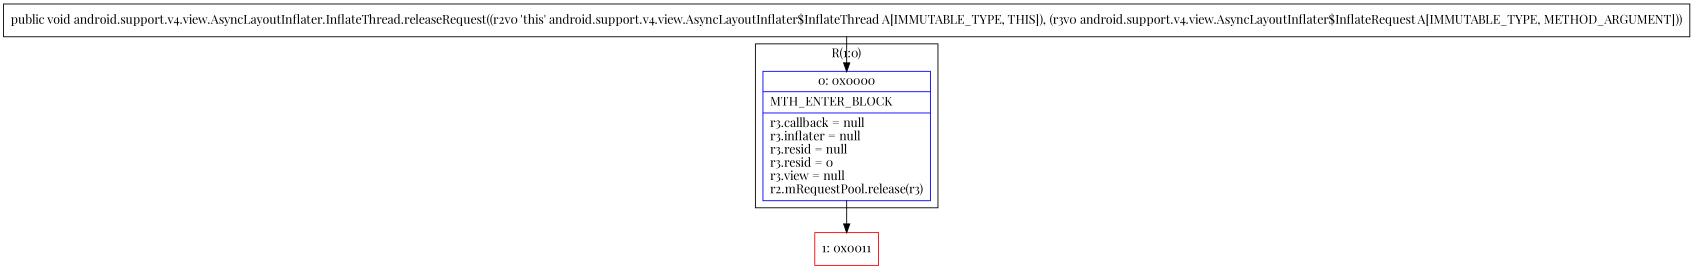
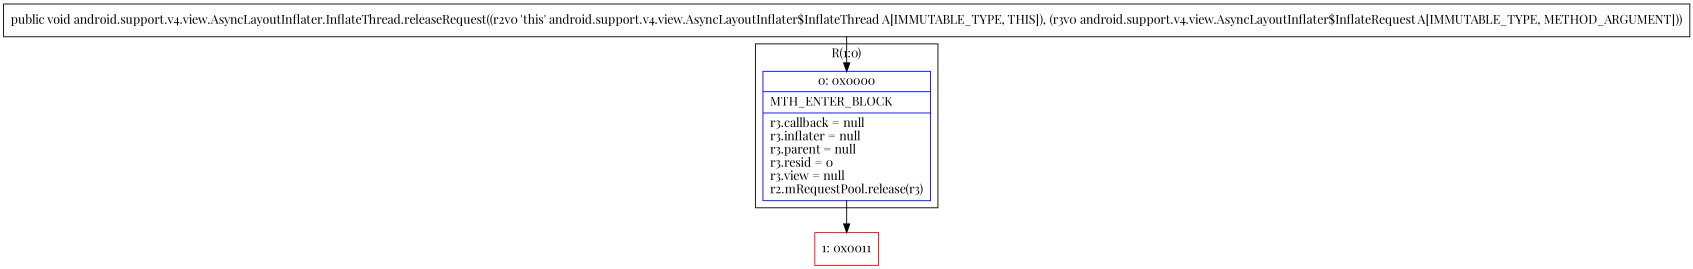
node "0: 0x0000": text "r3.resid = null" -> "r3.parent = null"
